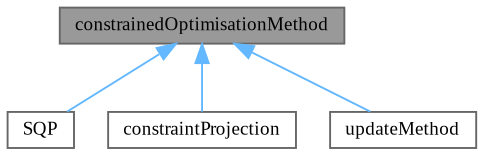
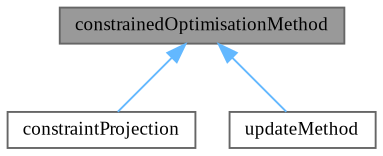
node "SQP": removed
